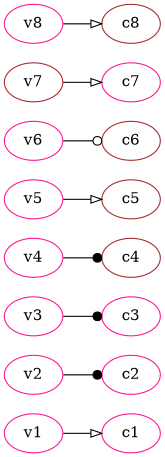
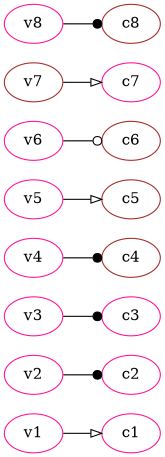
edge "v8" -> "c8": arrowhead onormal -> dot
